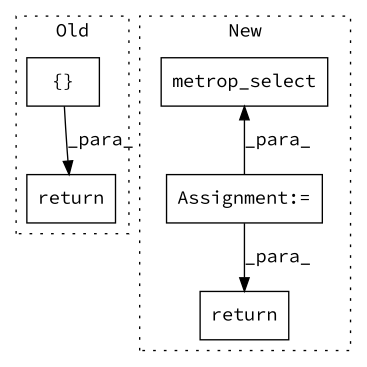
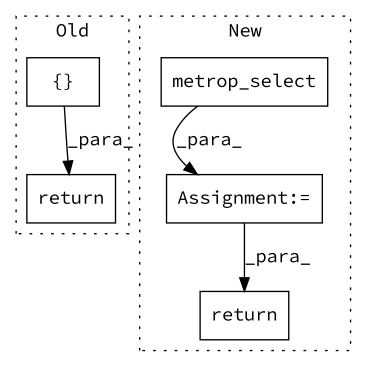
edge "Assignment:=" -> "metrop_select": reversed
